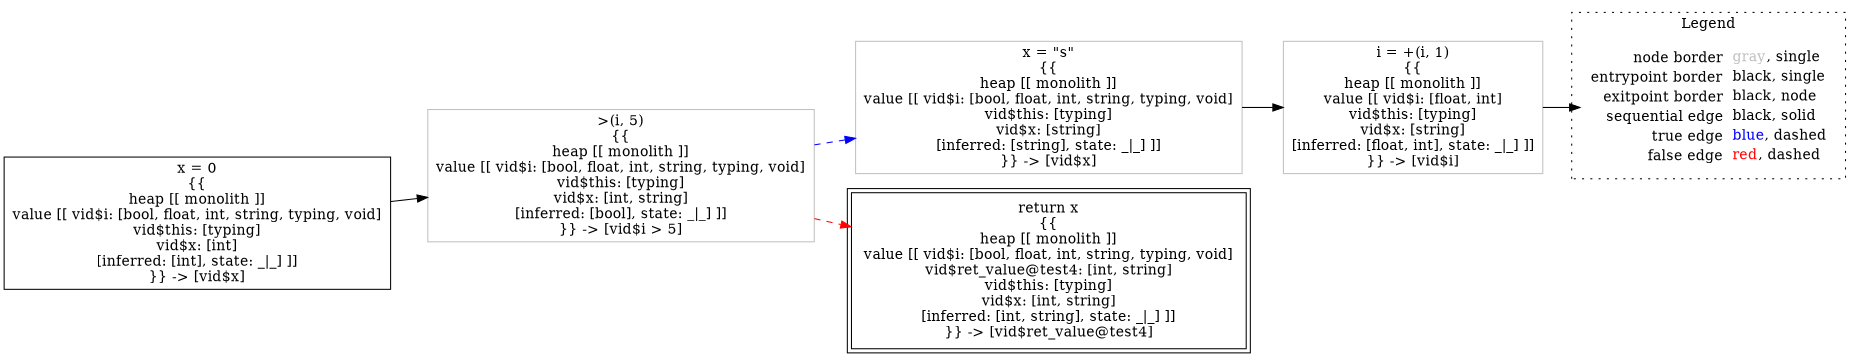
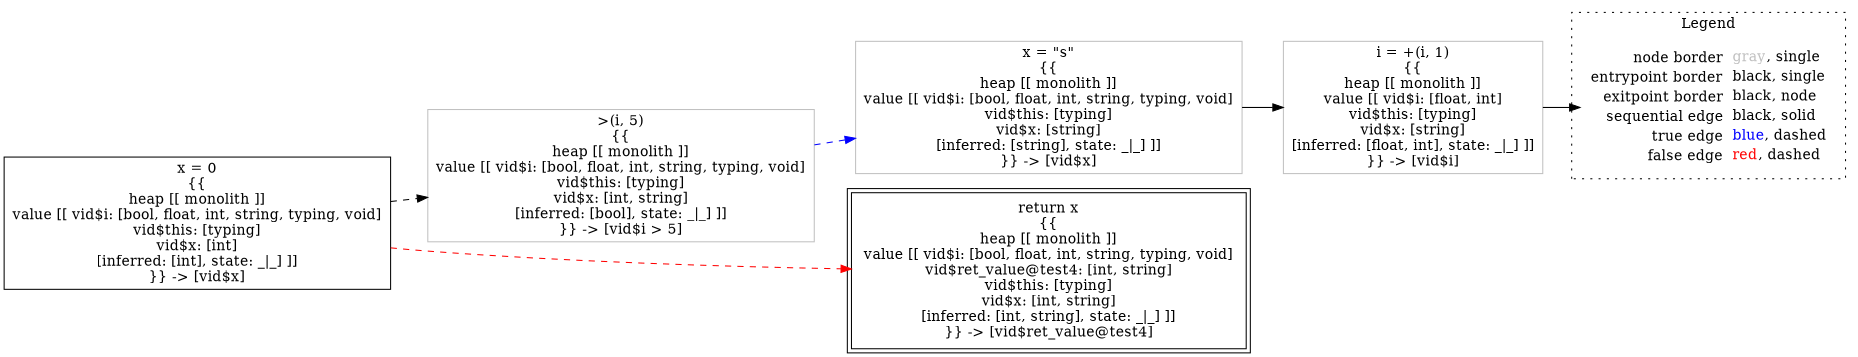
edge "x = 0" -> ">(i, 5)": style solid -> dashed
edge ">(i, 5)" -> "return x": now "x = 0" -> "return x"
